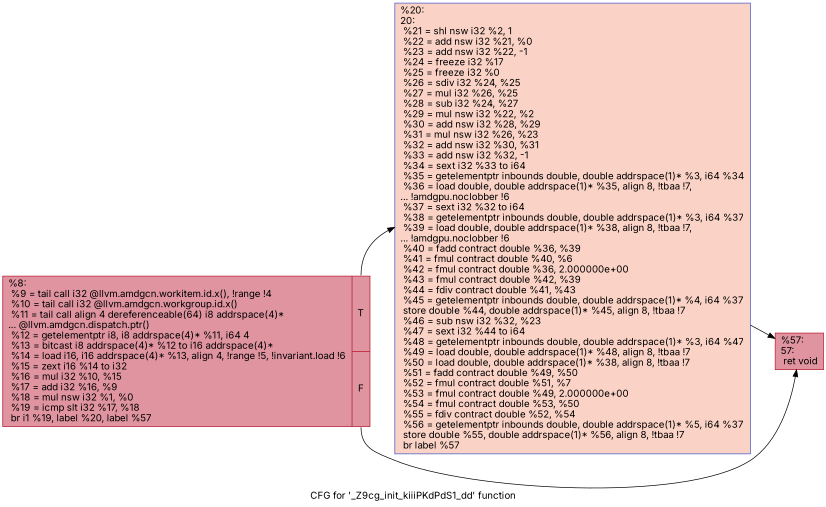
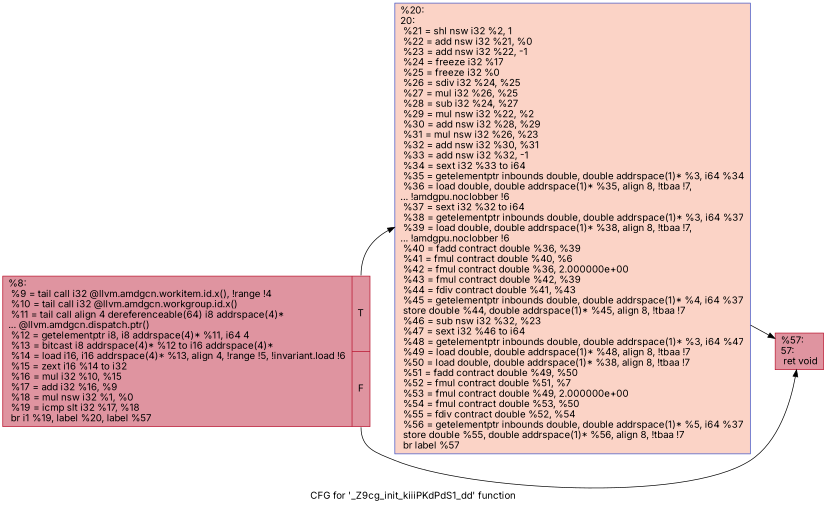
node "%20:": text "%47 = sext i32 %44 to i64" -> "%47 = sext i32 %46 to i64"
